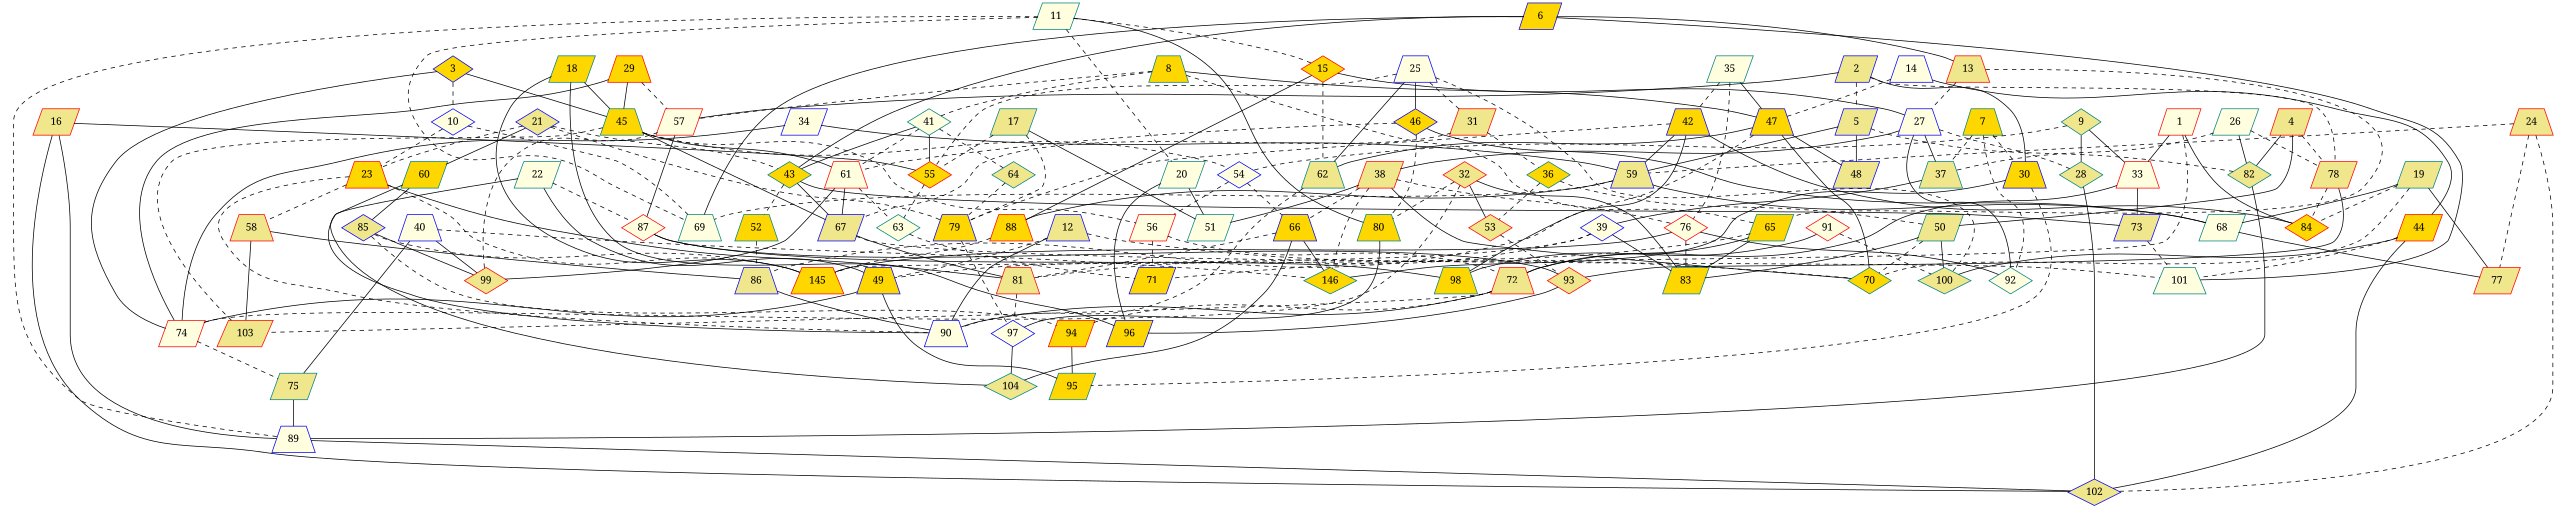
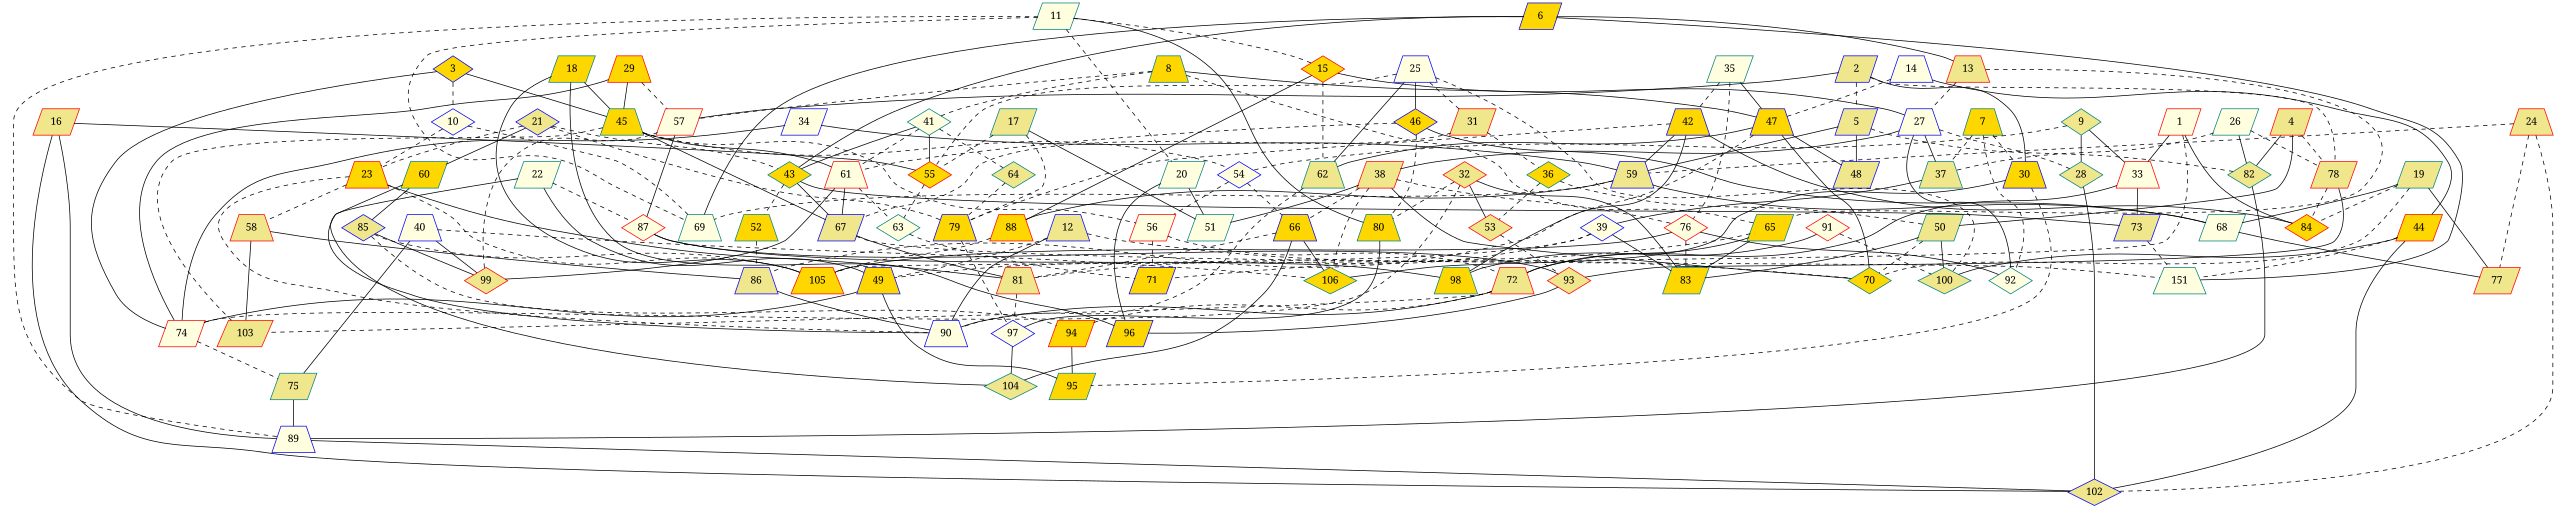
node "145": label "145" -> "105"
node "146": label "146" -> "106"
node "101": label "101" -> "151"
